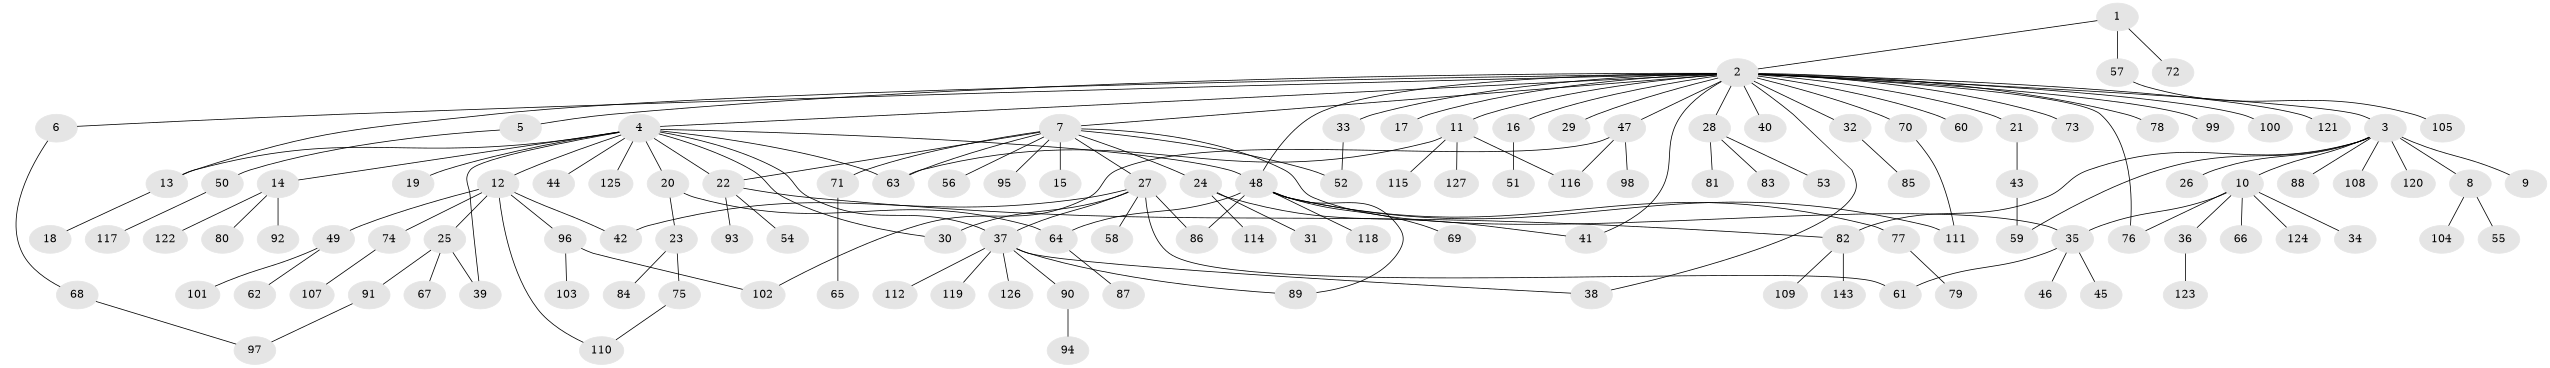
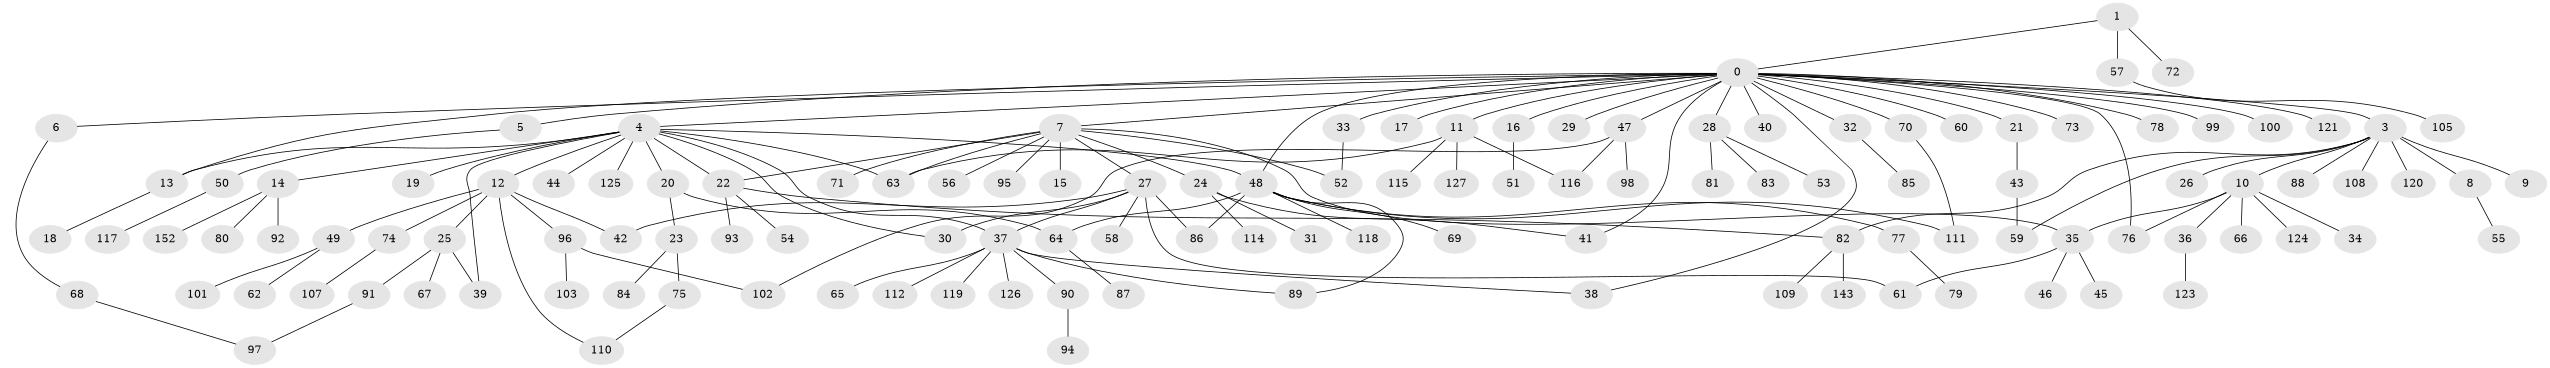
node "2": label "2" -> "0"
node "122": label "122" -> "152"
edge "71" -- "65": now "37" -- "65"
node "104": removed
